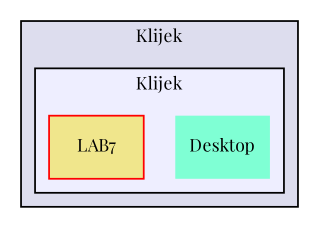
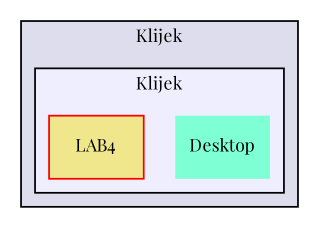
node "LAB7": label "LAB7" -> "LAB4"
